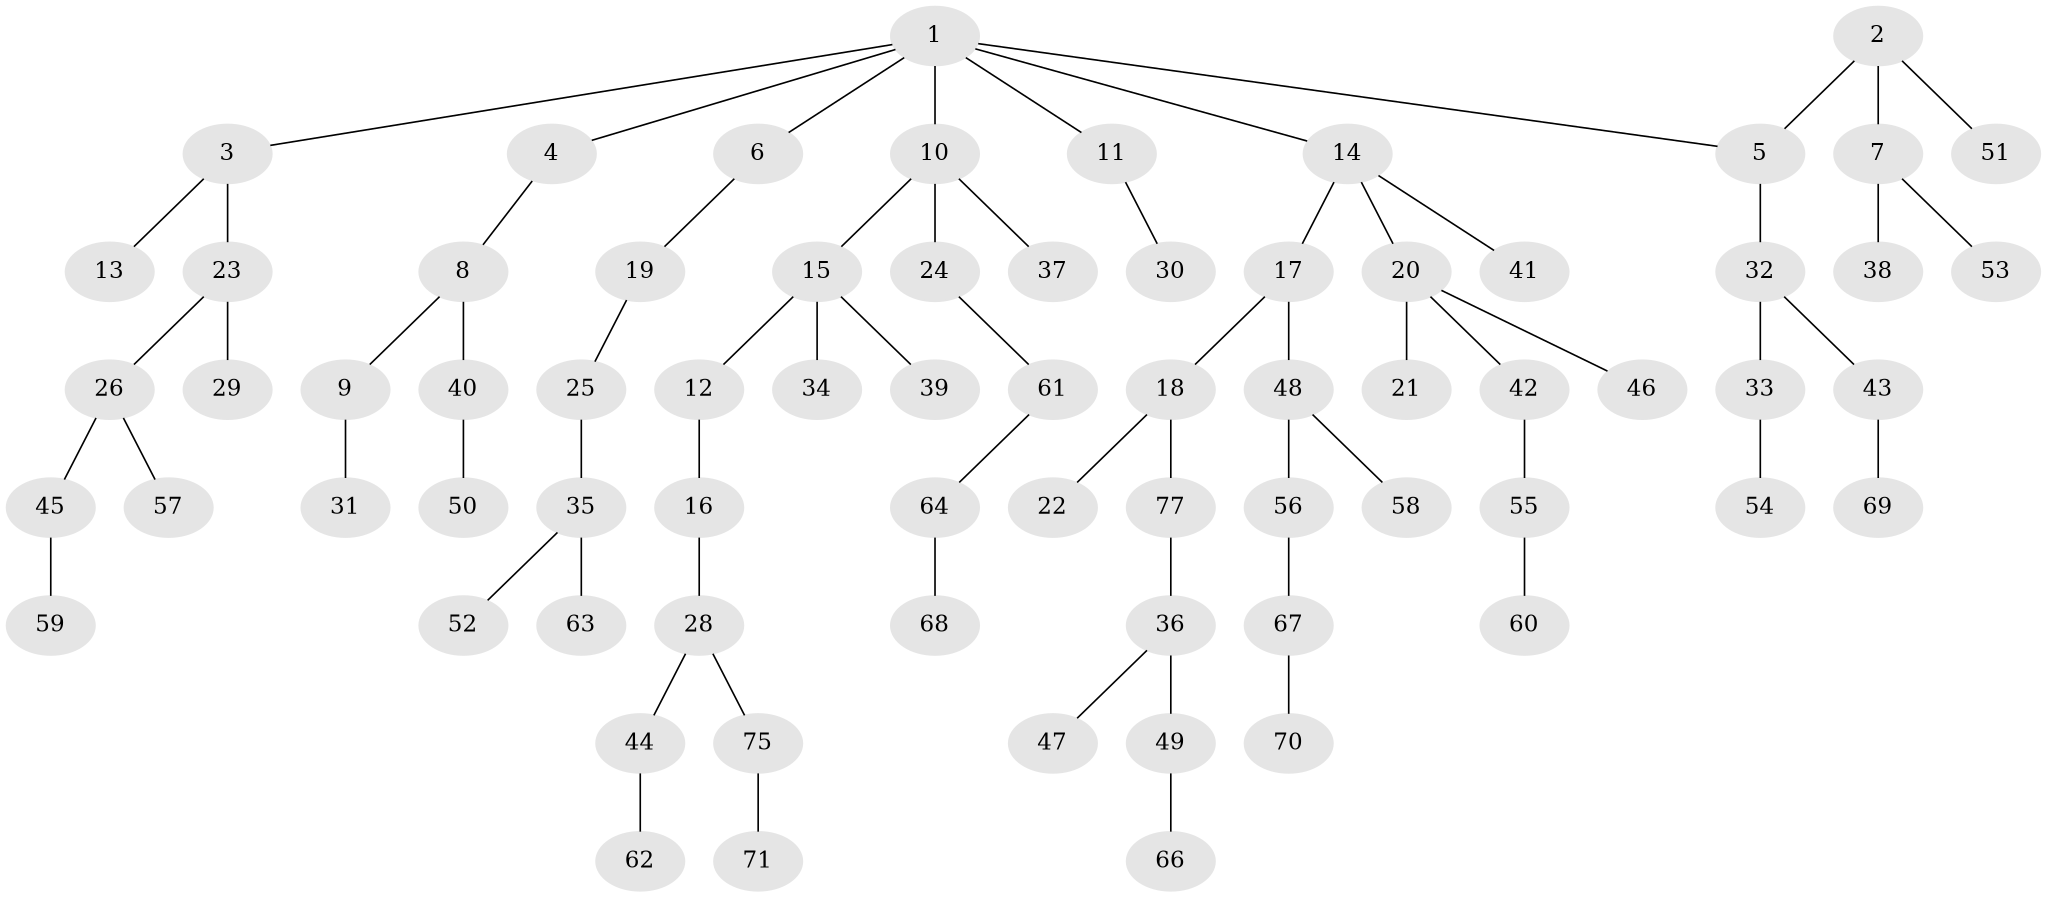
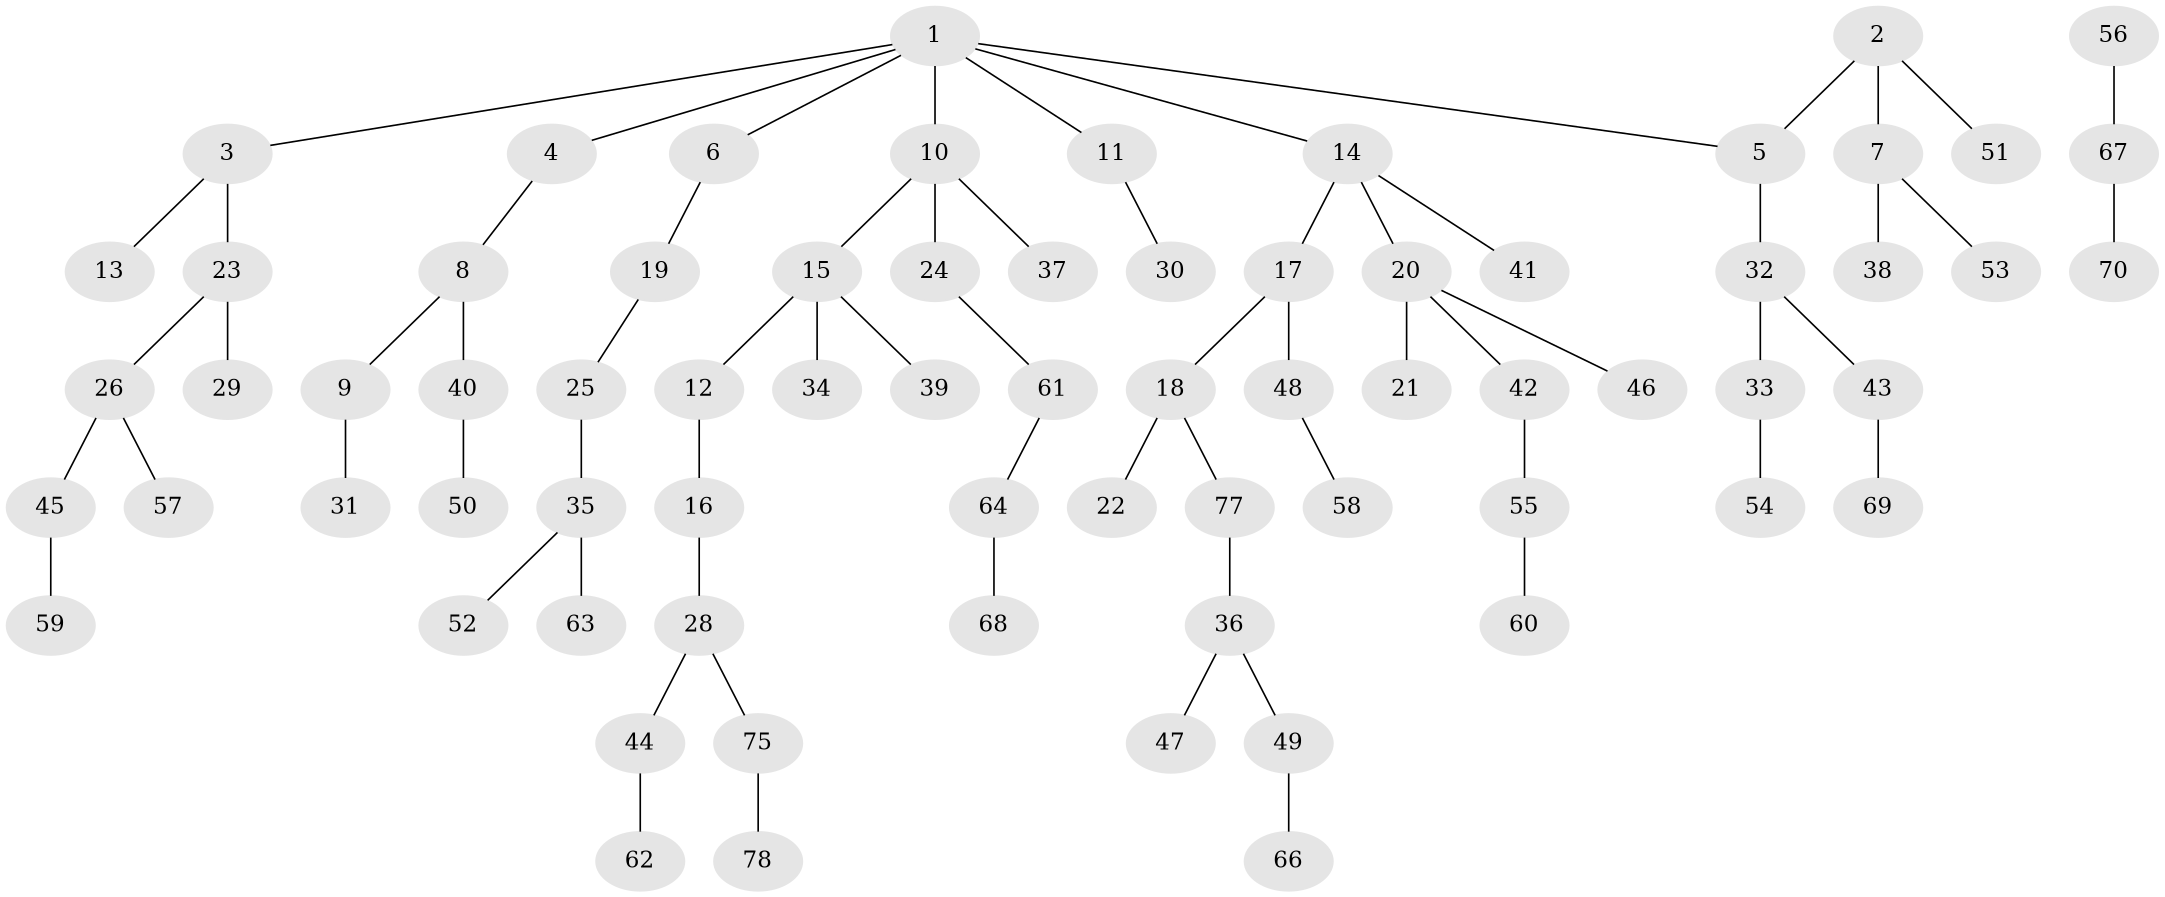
edge "48" -- "56": removed
node "71": label "71" -> "78"
